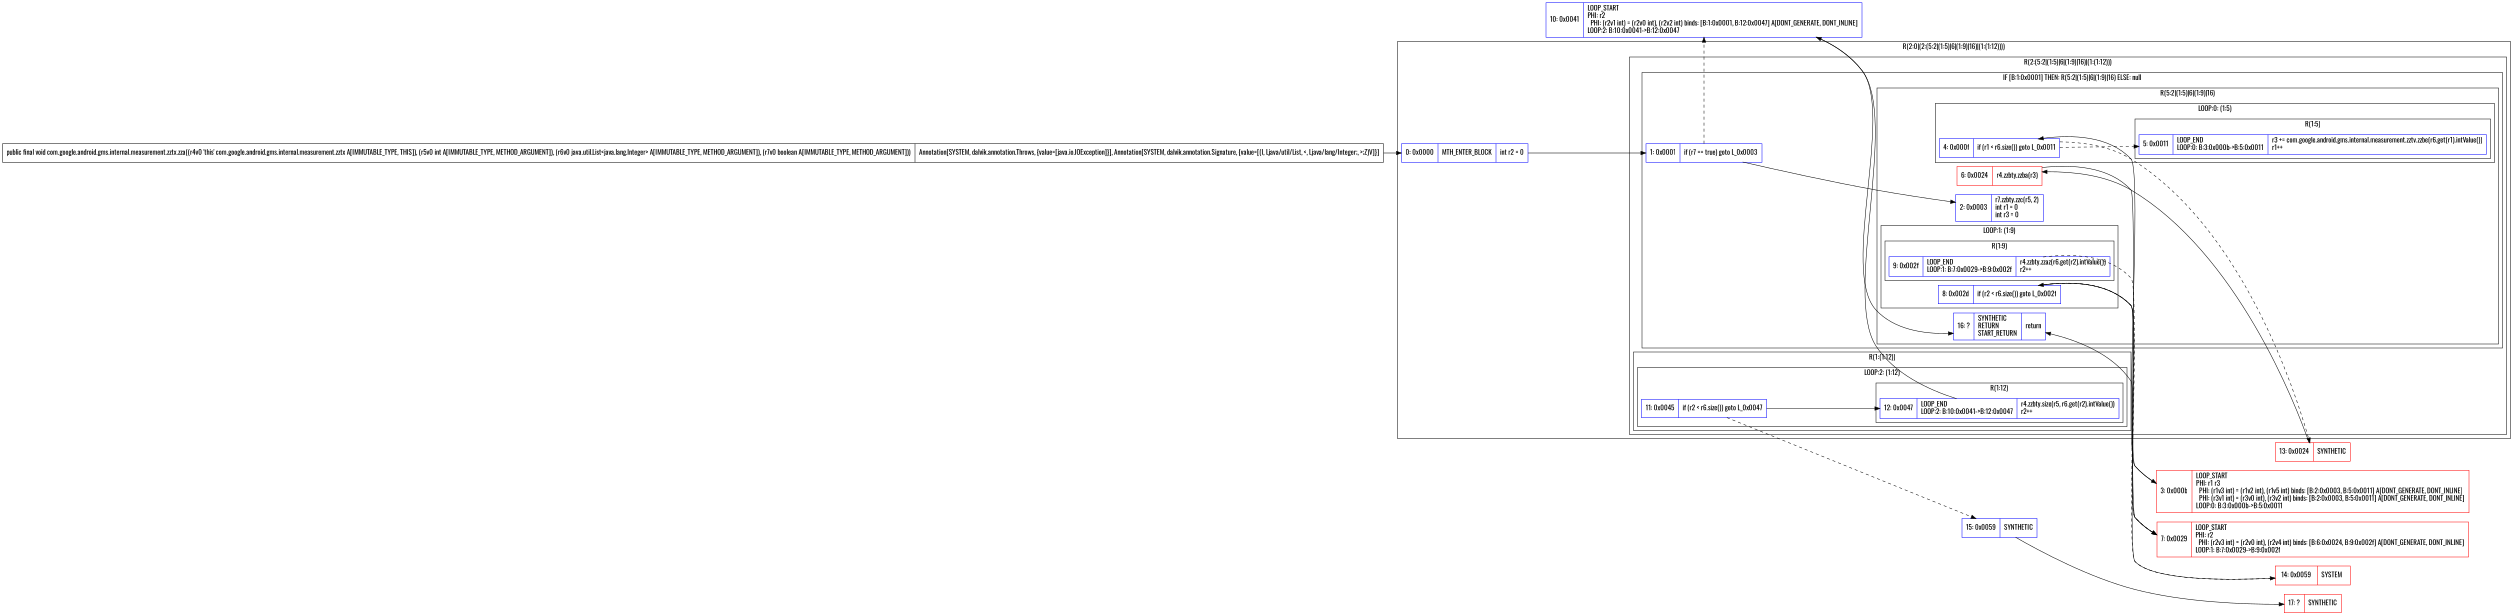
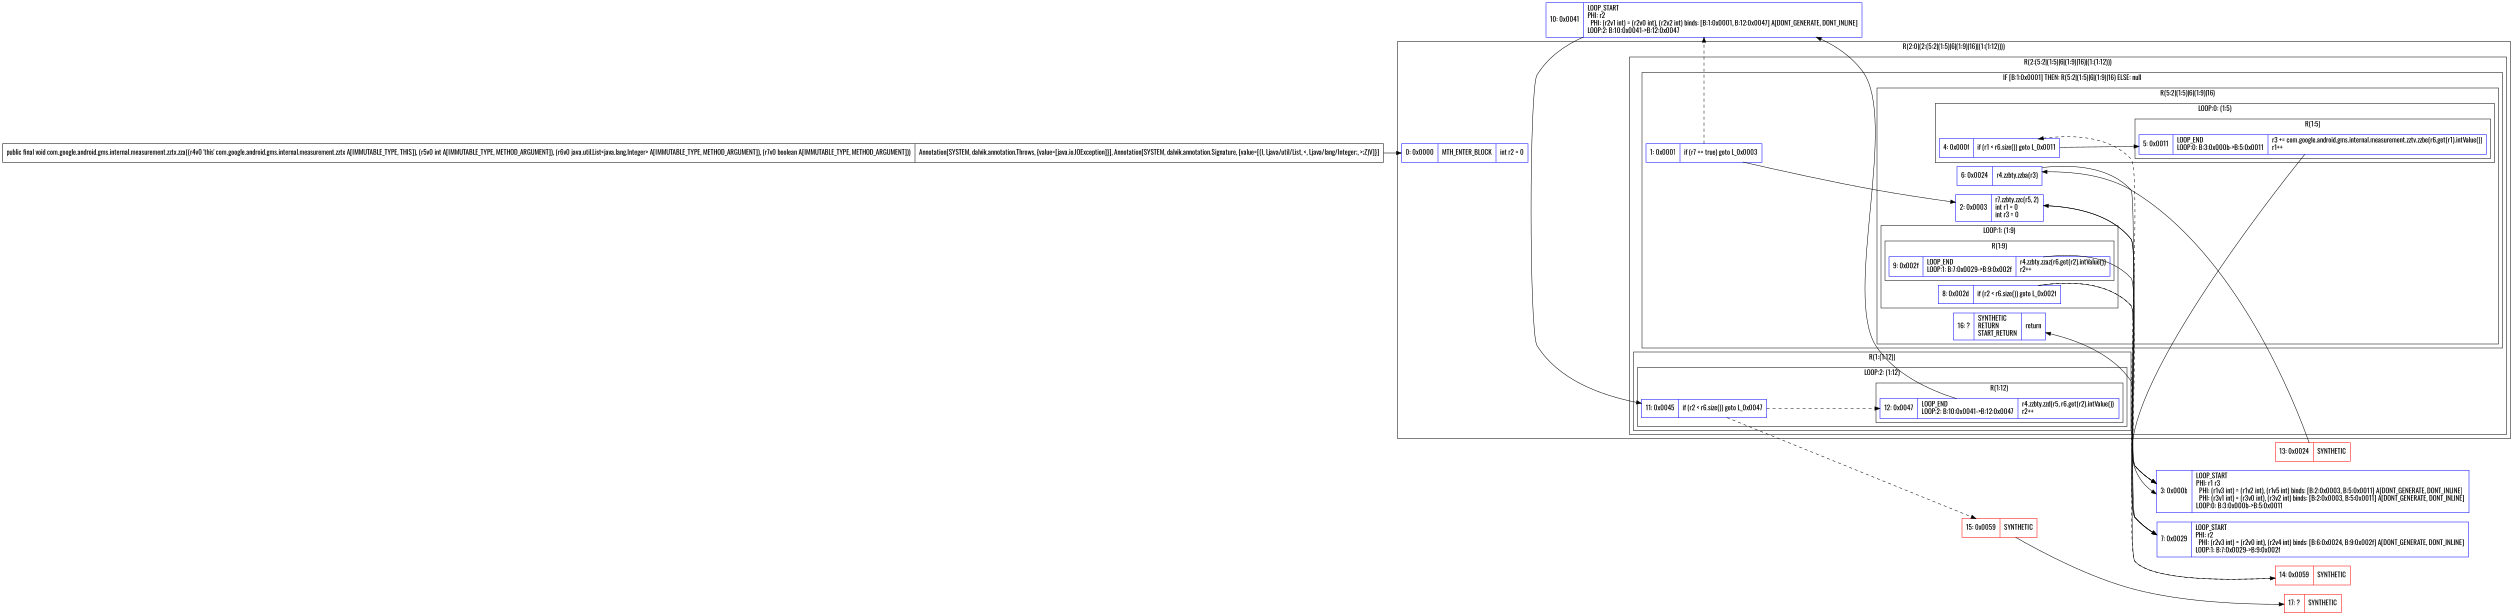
edge "4: 0x000f" -> "5: 0x0011": style dashed -> solid
edge "0: 0x0000" -> "1: 0x0001": removed
node "6: 0x0024": color red -> blue
edge "3: 0x000b" -> "4: 0x000f": style solid -> dashed
edge "10: 0x0041" -> "16: ?": now "10: 0x0041" -> "11: 0x0045"
edge "4: 0x000f" -> "13: 0x0024": removed
edge "9: 0x002f" -> "7: 0x0029": style dashed -> solid
edge "5: 0x0011" -> "3: 0x000b": added
edge "2: 0x0003" -> "3: 0x000b": added
edge "7: 0x0029" -> "8: 0x002d": now "7: 0x0029" -> "2: 0x0003"
node "12: 0x0047": text "r4.zzbty.size(r5, r6.get(r2).intValue())" -> "r4.zzbty.zzd(r5, r6.get(r2).intValue())"
edge "11: 0x0045" -> "12: 0x0047": style solid -> dashed
node "3: 0x000b": color red -> blue
node "15: 0x0059": color blue -> red
node "7: 0x0029": color red -> blue
node "14: 0x0059": text "SYSTEM" -> "SYNTHETIC"
